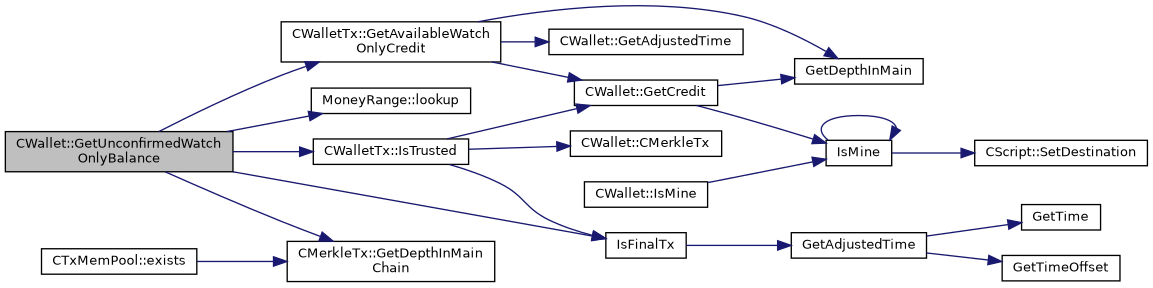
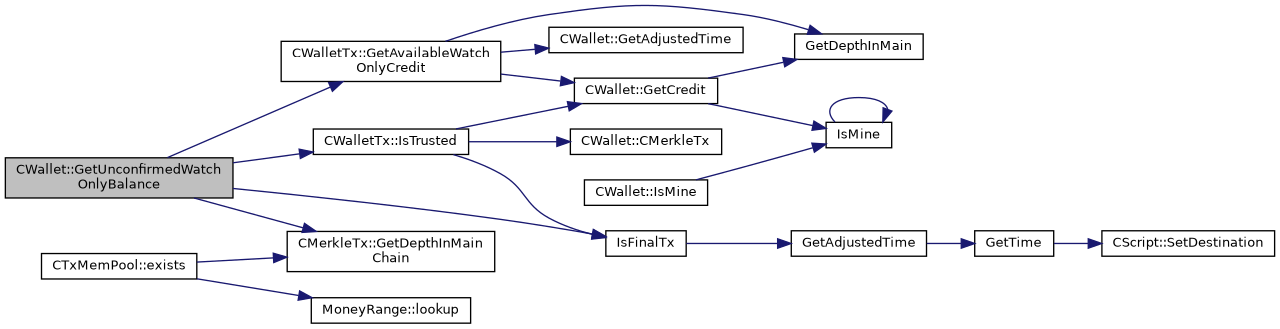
edge "CWallet::GetUnconfirmedWatch OnlyBalance" -> "MoneyRange::lookup": now "CTxMemPool::exists" -> "MoneyRange::lookup"
edge "IsMine" -> "CScript::SetDestination": now "GetTime" -> "CScript::SetDestination"
node "GetTimeOffset": removed
